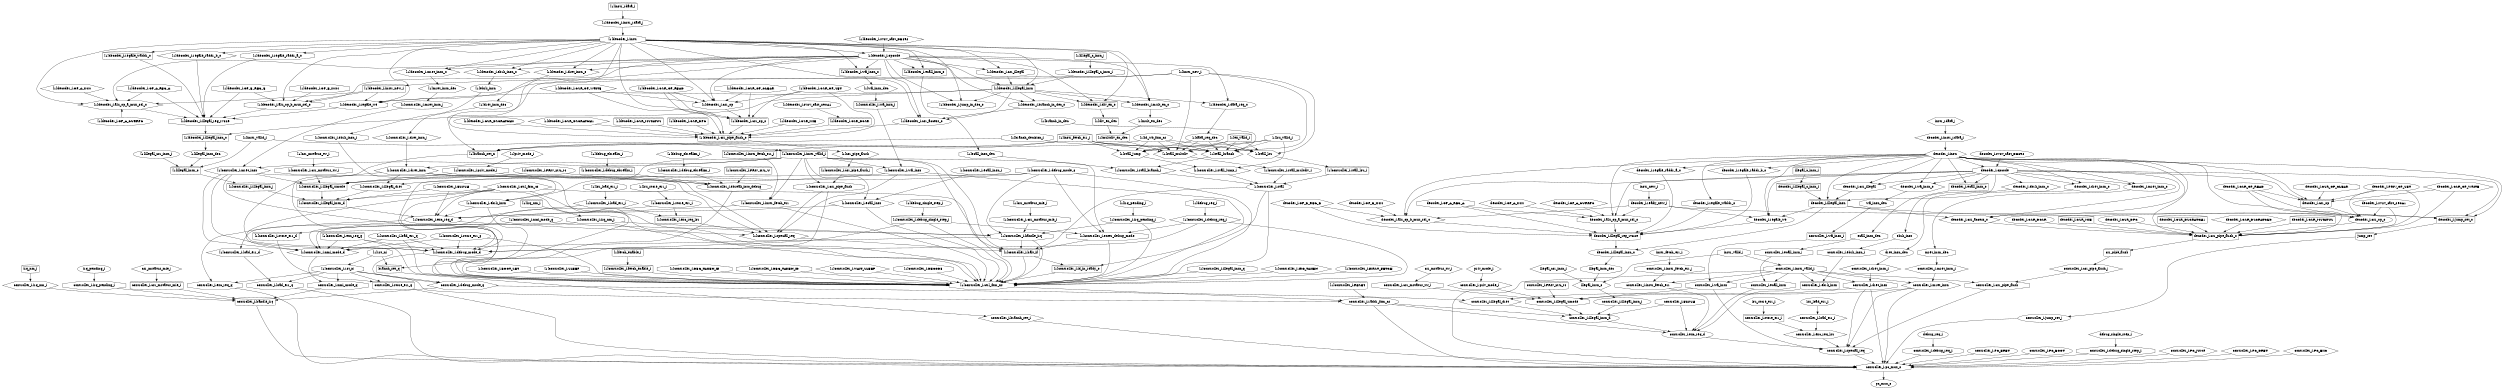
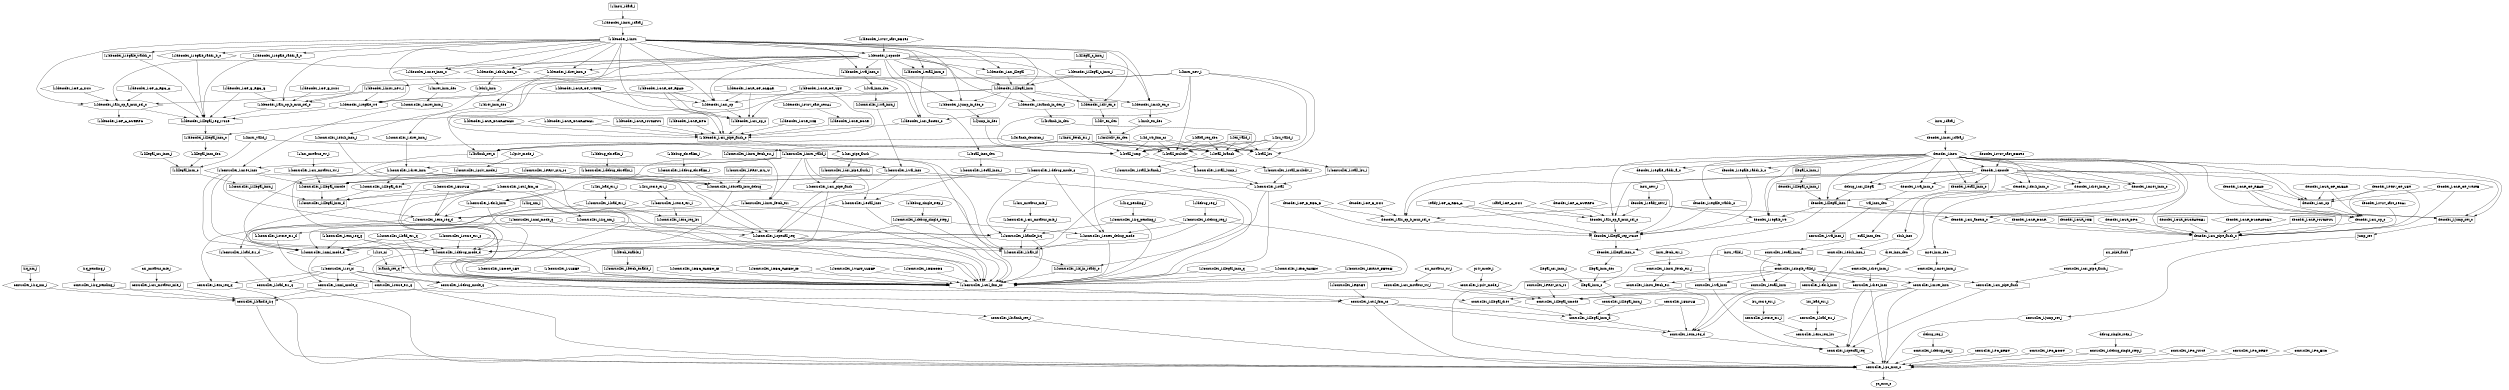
node "[1]decoder_i.data_req_o": removed
edge "[1]decoder_i.OP_A_CURRPC" -> "[1]decoder_i.alu_op_a_mux_sel_o": reversed
edge "[1]decoder_i.branch_in_dec_o" -> "[1]decoder_i.csr_access_o": now "[1]decoder_i.branch_in_dec_o" -> "[1]branch_in_dec"
edge "[1]instr_new_i" -> "[1]stall_jump": added
node "[1]jump_in_dec": added
edge "[1]ecall_insn_dec" -> "[1]controller_i.stall_branch_i": now "[1]ecall_insn_dec" -> "[1]controller_i.ecall_insn_i"
edge "decoder_i.instr" -> "decoder_i.ebrk_insn_o": added
edge "[1]lsu_valid_i" -> "[1]controller_i.stall_jump_i": now "[1]lsu_valid_i" -> "[1]stall_lsu"
node "decoder_i.csr_illegal": label "decoder_i.csr_illegal" -> "debug_i.csr_illegal"
node "decoder_i.OP_A_REG_A": label "decoder_i.OP_A_REG_A" -> "ready_i.OP_A_REG_A"
node "decoder_i.OP_A_IMM": label "decoder_i.OP_A_IMM" -> "rdata_i.OP_A_IMM"
edge "decoder_i.sv2v_cast_290A1" -> "decoder_i.csr_op_o": now "decoder_i.CSR_OP_CLEAR" -> "decoder_i.csr_op_o"
edge "[1]controller_i.irq_nm_i" -> "[1]controller_i.nmi_mode_d": now "[1]irq_nm_i" -> "[1]controller_i.nmi_mode_d"
node "controller_i.instr_valid_i": label "controller_i.instr_valid_i" -> "controller_i.single_valid_i"
edge "[1]controller_i.halt_if" -> "[1]controller_i.ctrl_fsm_ns": now "[1]controller_i.special_req" -> "[1]controller_i.ctrl_fsm_ns"
node "controller_i.raddr_fsm_cs": label "controller_i.raddr_fsm_cs" -> "controller_i.ctrl_fsm_cs"
